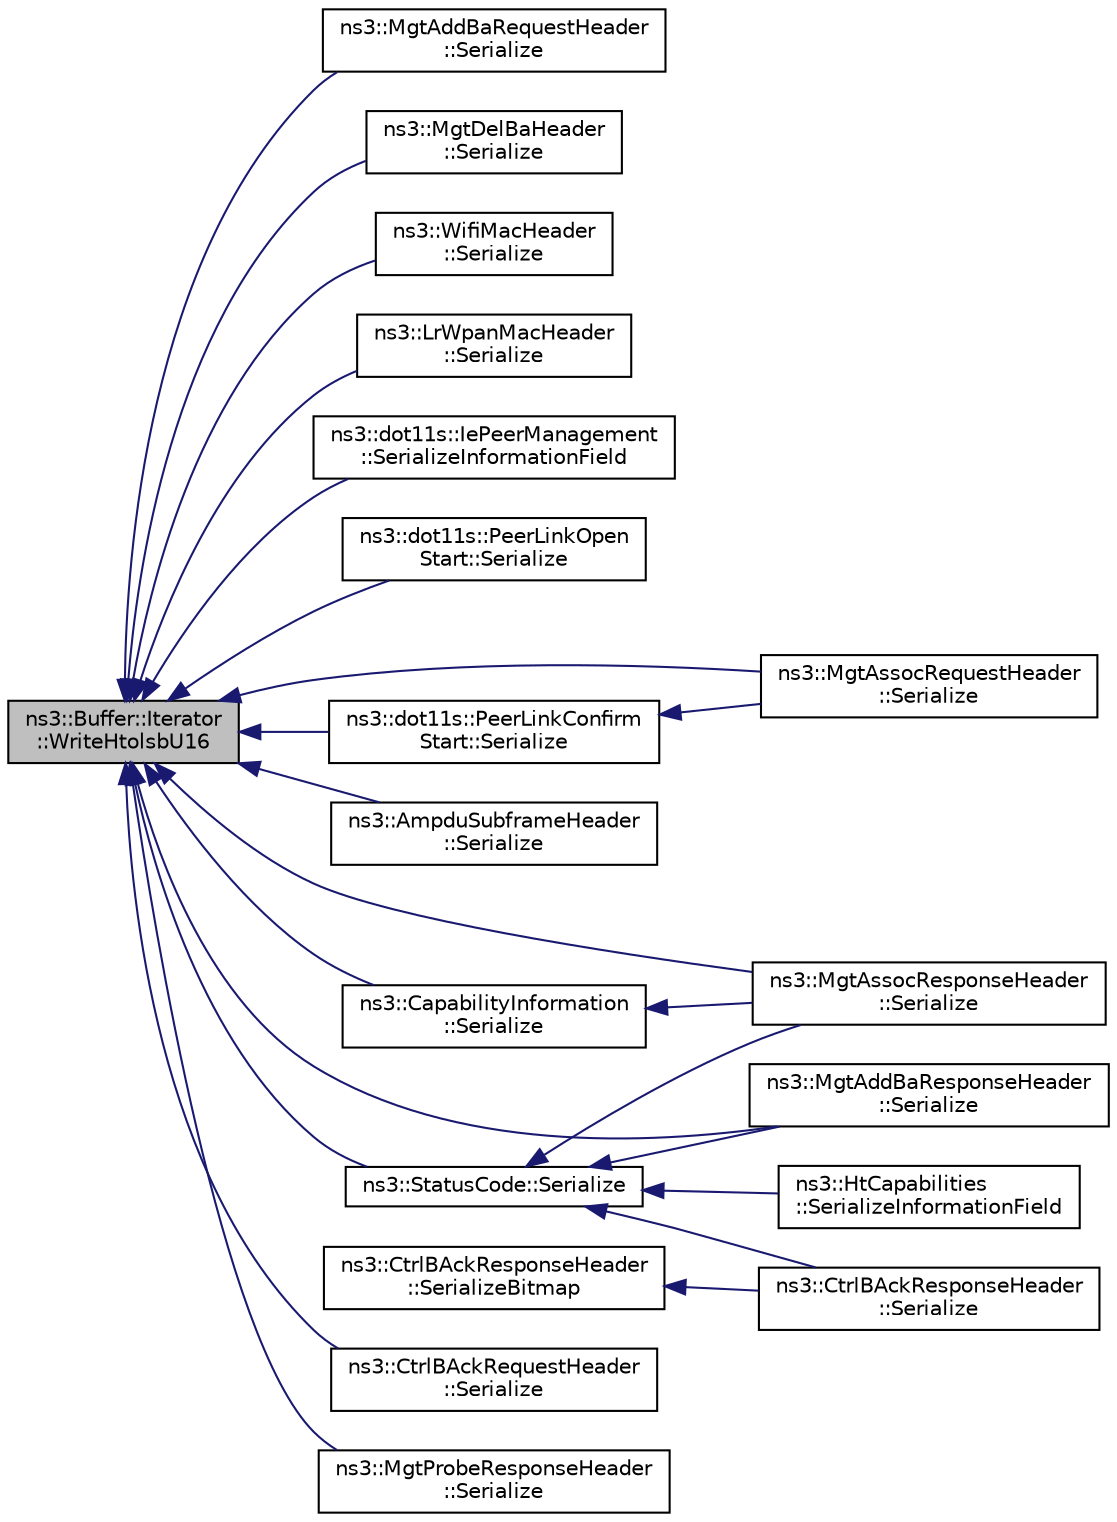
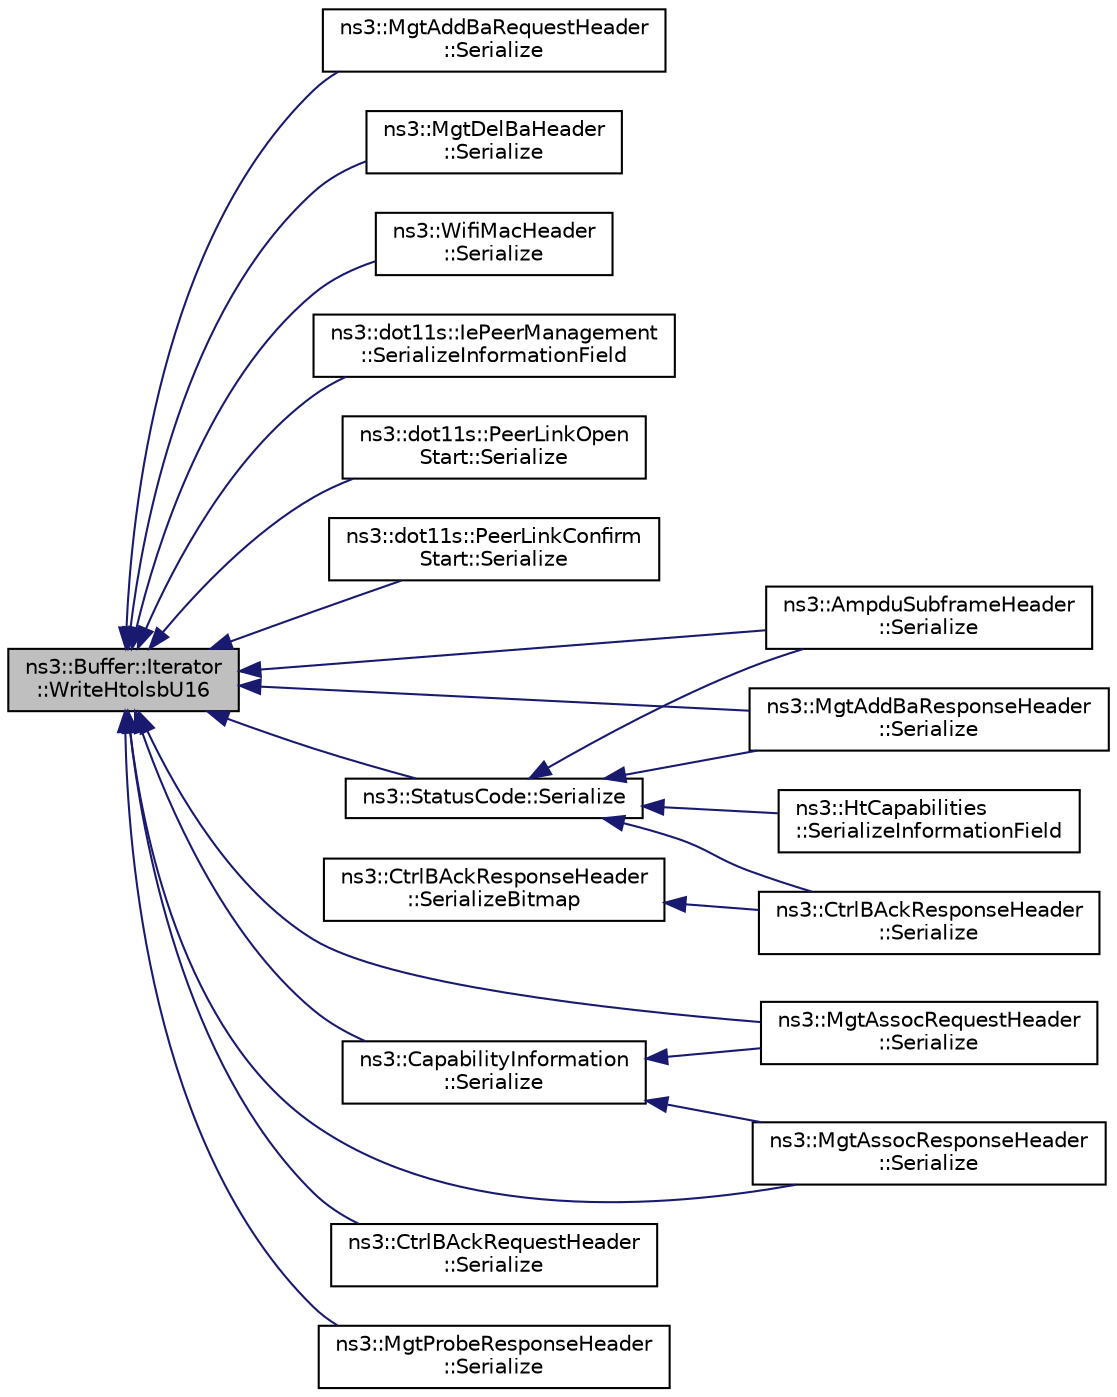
node "ns3::LrWpanMacHeader ::Serialize": removed
edge "ns3::MgtAssocRequestHeader ::Serialize" -> "ns3::dot11s::PeerLinkConfirm Start::Serialize": now "ns3::MgtAssocRequestHeader ::Serialize" -> "ns3::CapabilityInformation ::Serialize"
edge "ns3::MgtAssocResponseHeader ::Serialize" -> "ns3::StatusCode::Serialize": now "ns3::AmpduSubframeHeader ::Serialize" -> "ns3::StatusCode::Serialize"
